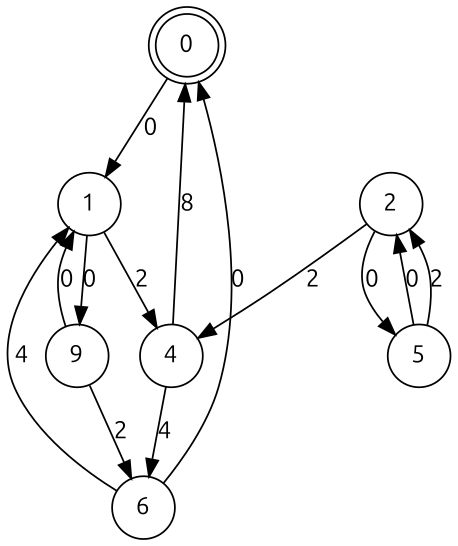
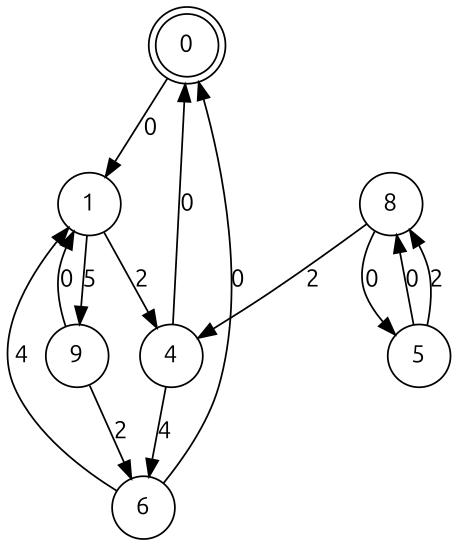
edge "4" -> "0": label "8" -> "0"
node "2": label "2" -> "8"
edge "1" -> "9": label "0" -> "5"
